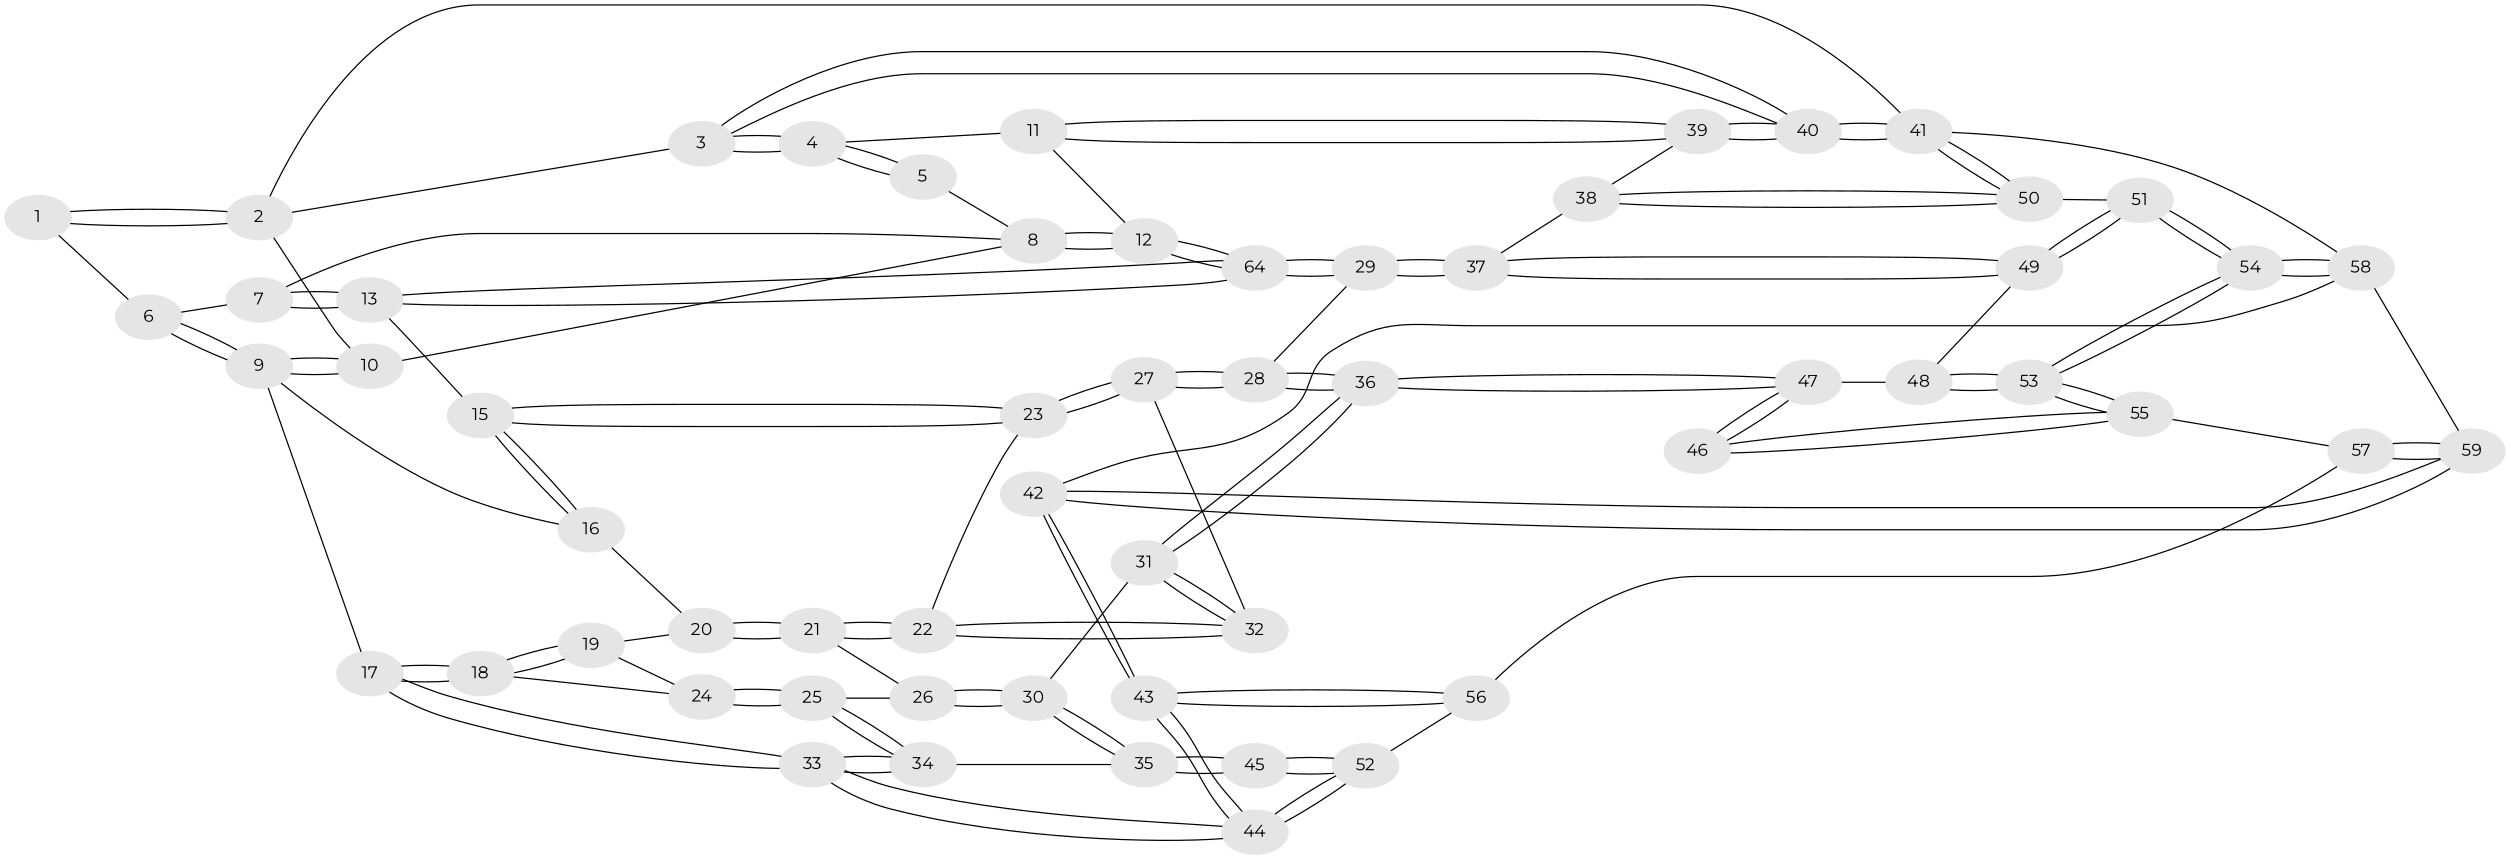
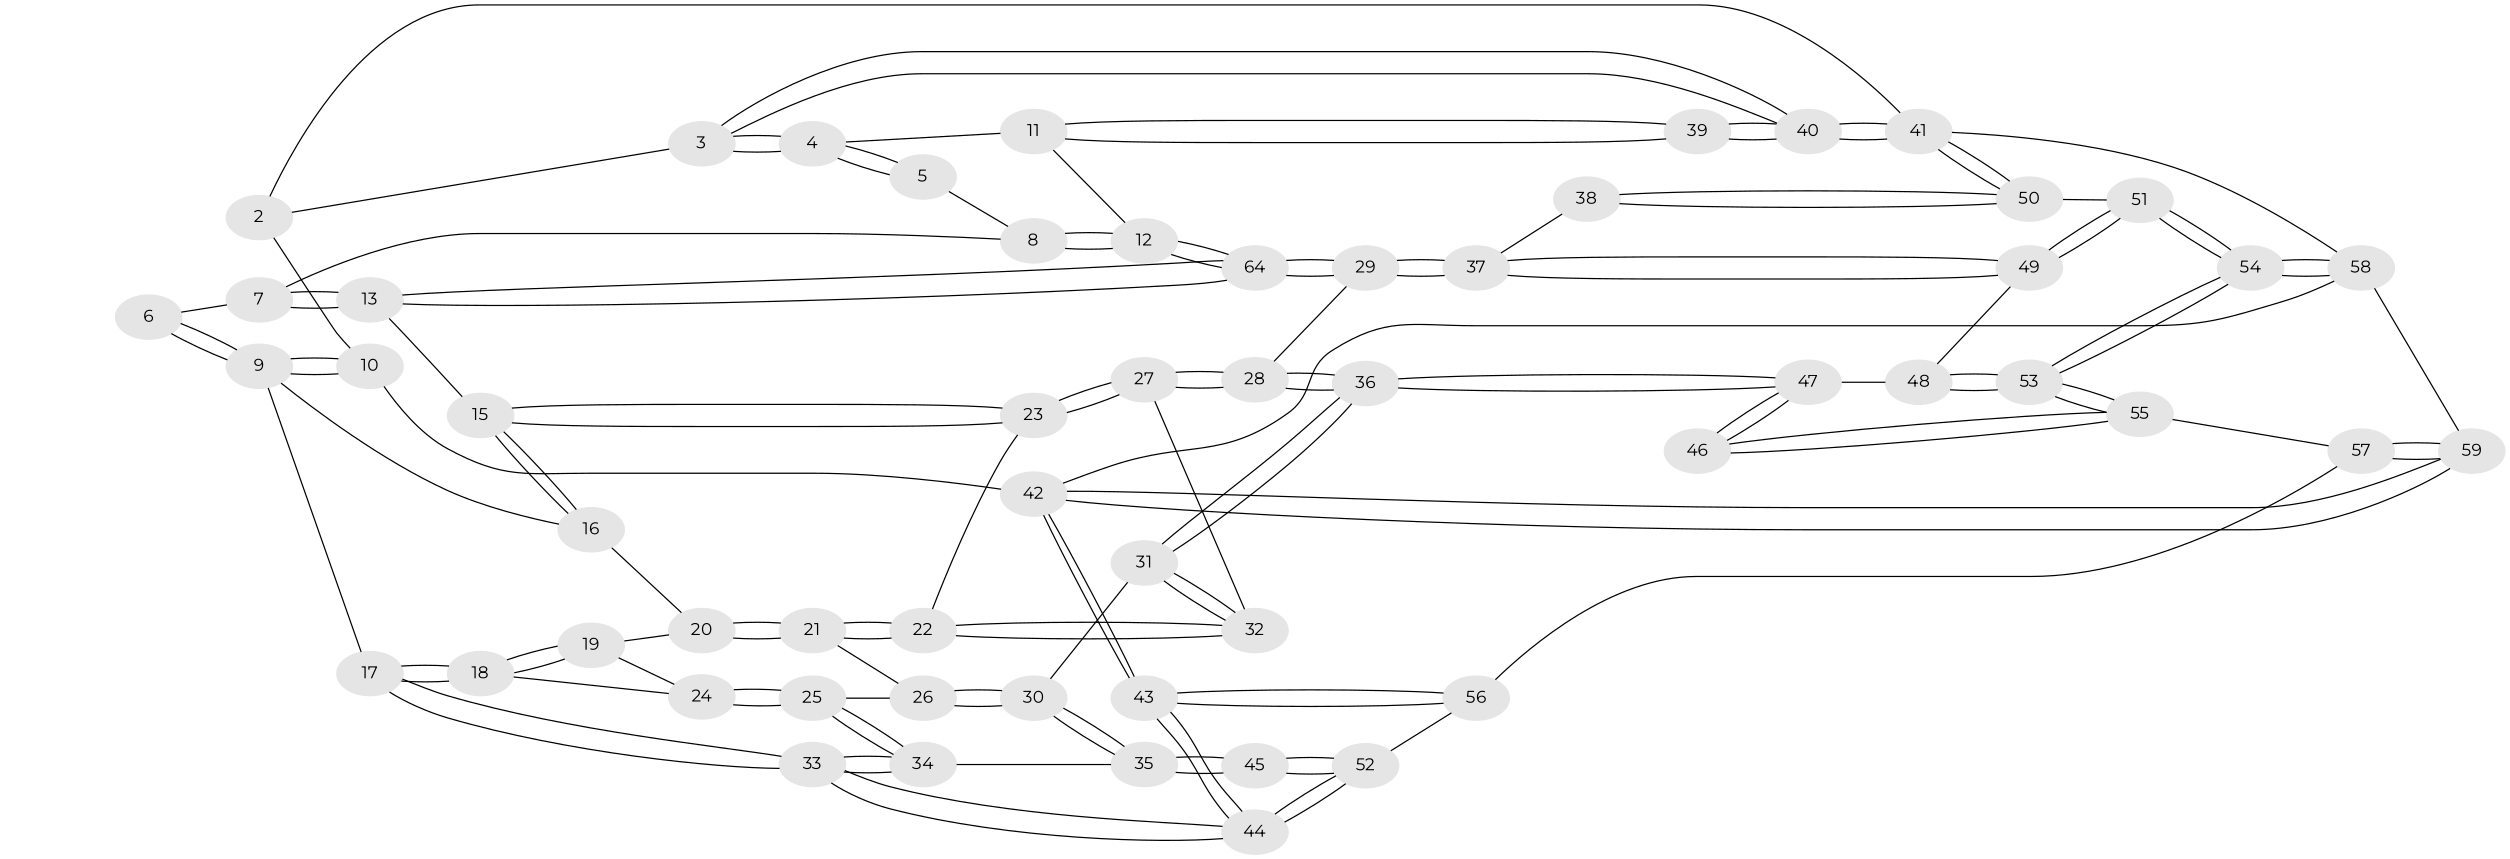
edge "39" -- "38": removed
node "1": removed
edge "8" -- "10": now "42" -- "10"
